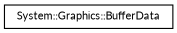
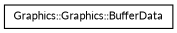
node "System::Graphics::BufferData": label "System::Graphics::BufferData" -> "Graphics::Graphics::BufferData"
